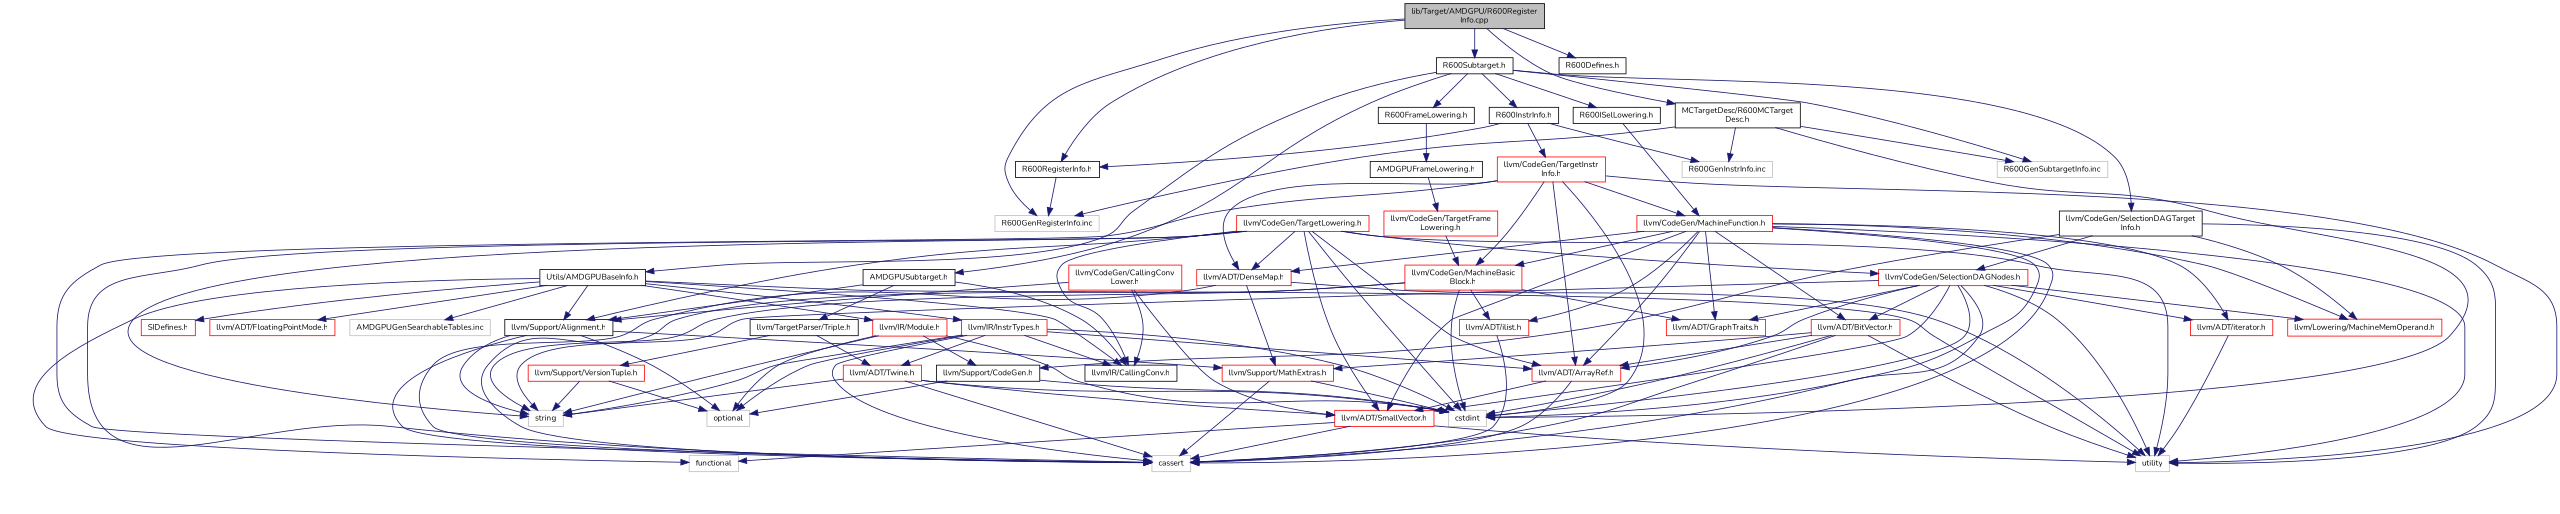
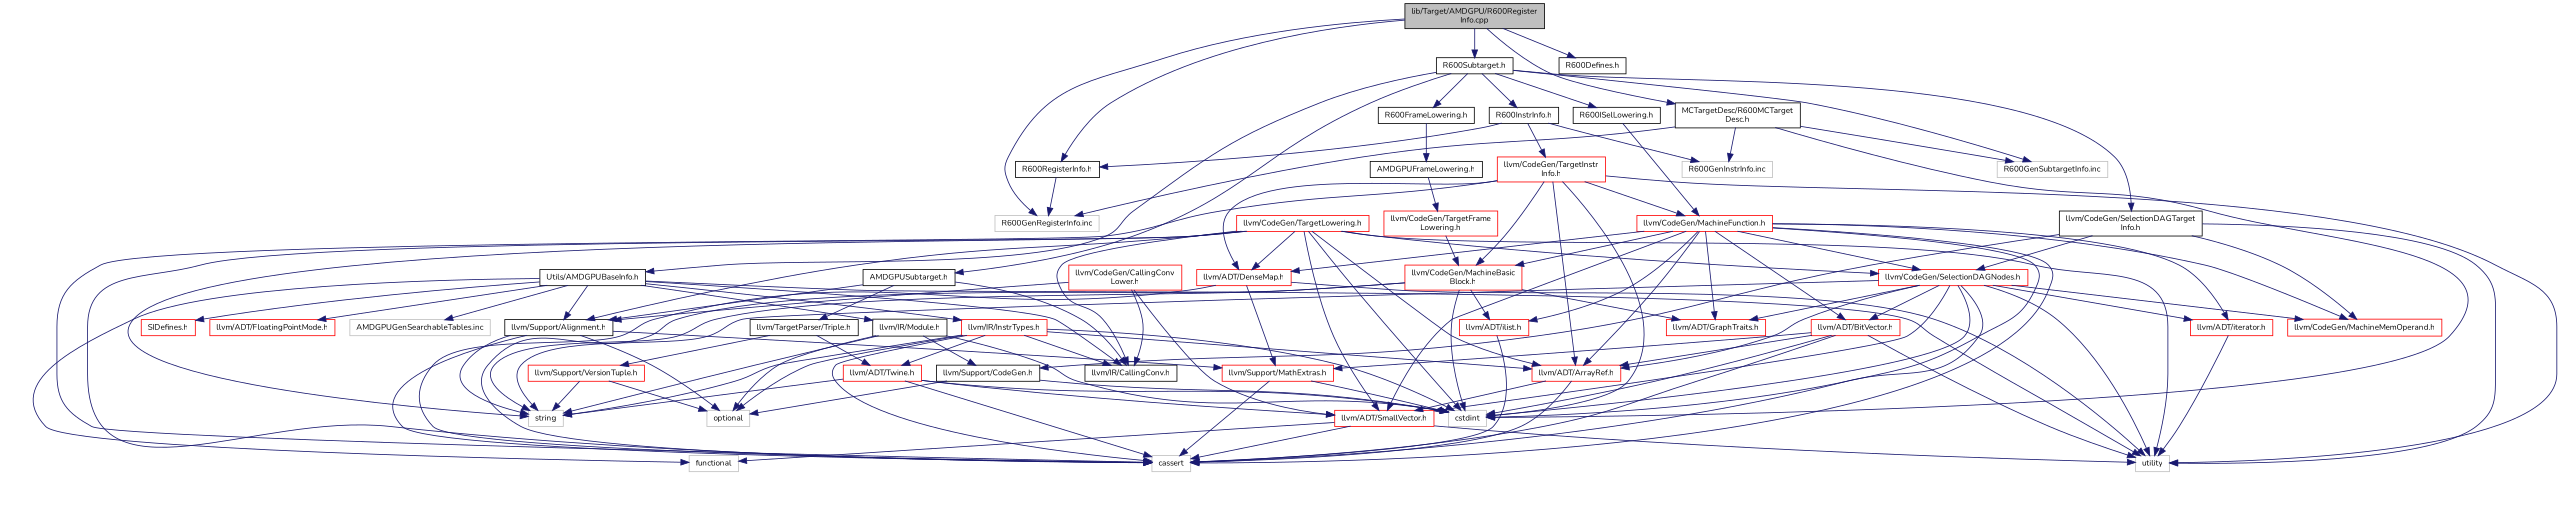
edge "llvm/CodeGen/MachineFunction.h" -> "utility": now "llvm/CodeGen/MachineFunction.h" -> "llvm/CodeGen/SelectionDAGNodes.h"
node "llvm/IR/Module.h": color red -> black
node "llvm/Lowering/MachineMemOperand.h": label "llvm/Lowering/MachineMemOperand.h" -> "llvm/CodeGen/MachineMemOperand.h"
